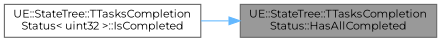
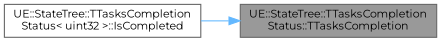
node "UE::StateTree::TTasksCompletion Status::HasAllCompleted": label "UE::StateTree::TTasksCompletion Status::HasAllCompleted" -> "UE::StateTree::TTasksCompletion Status::TTasksCompletion"
